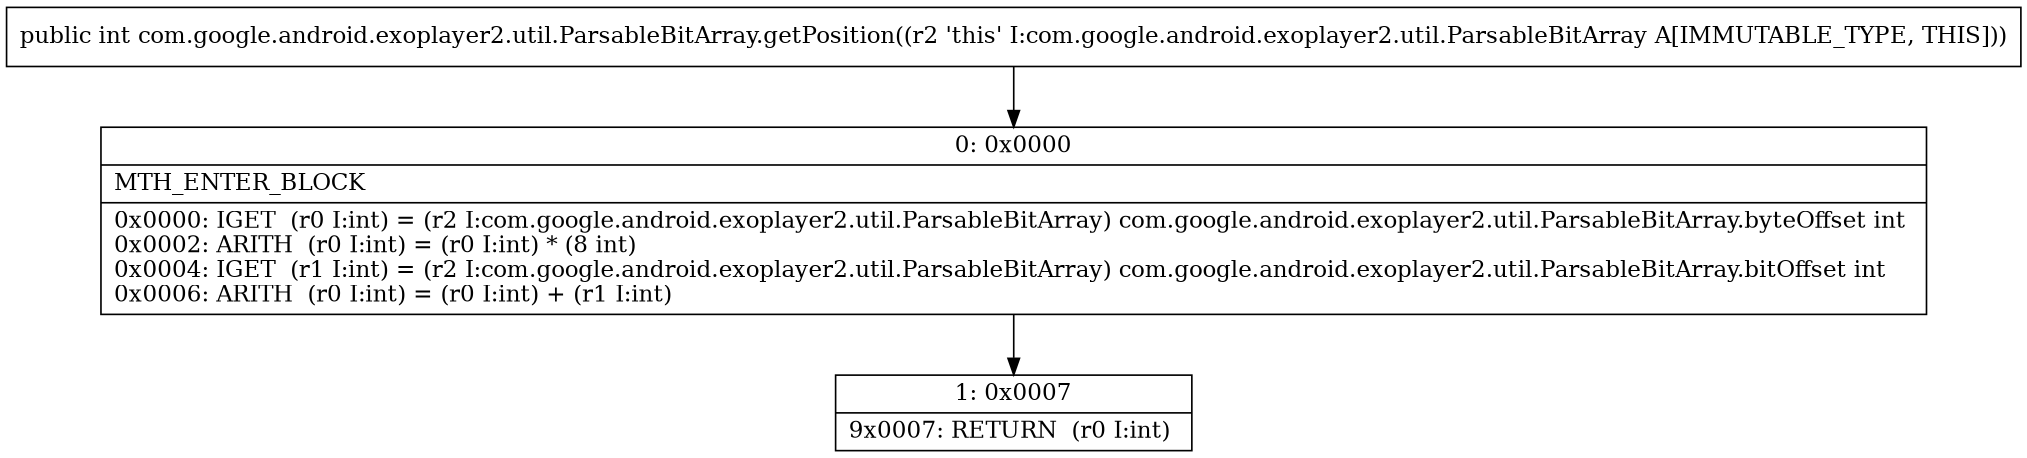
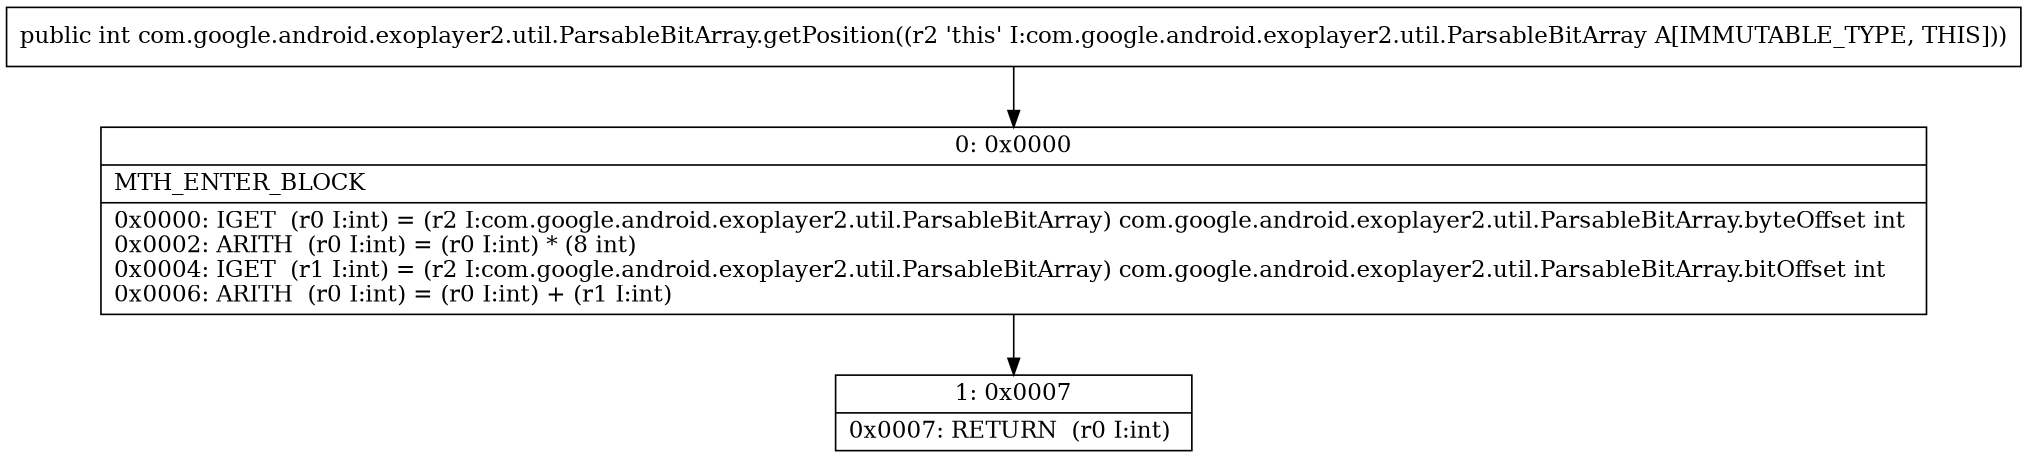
node "1: 0x0007": text "9x0007: RETURN  (r0 I:int)" -> "0x0007: RETURN  (r0 I:int)"
